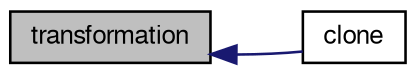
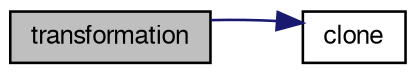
edge "clone" -> "transformation": reversed
